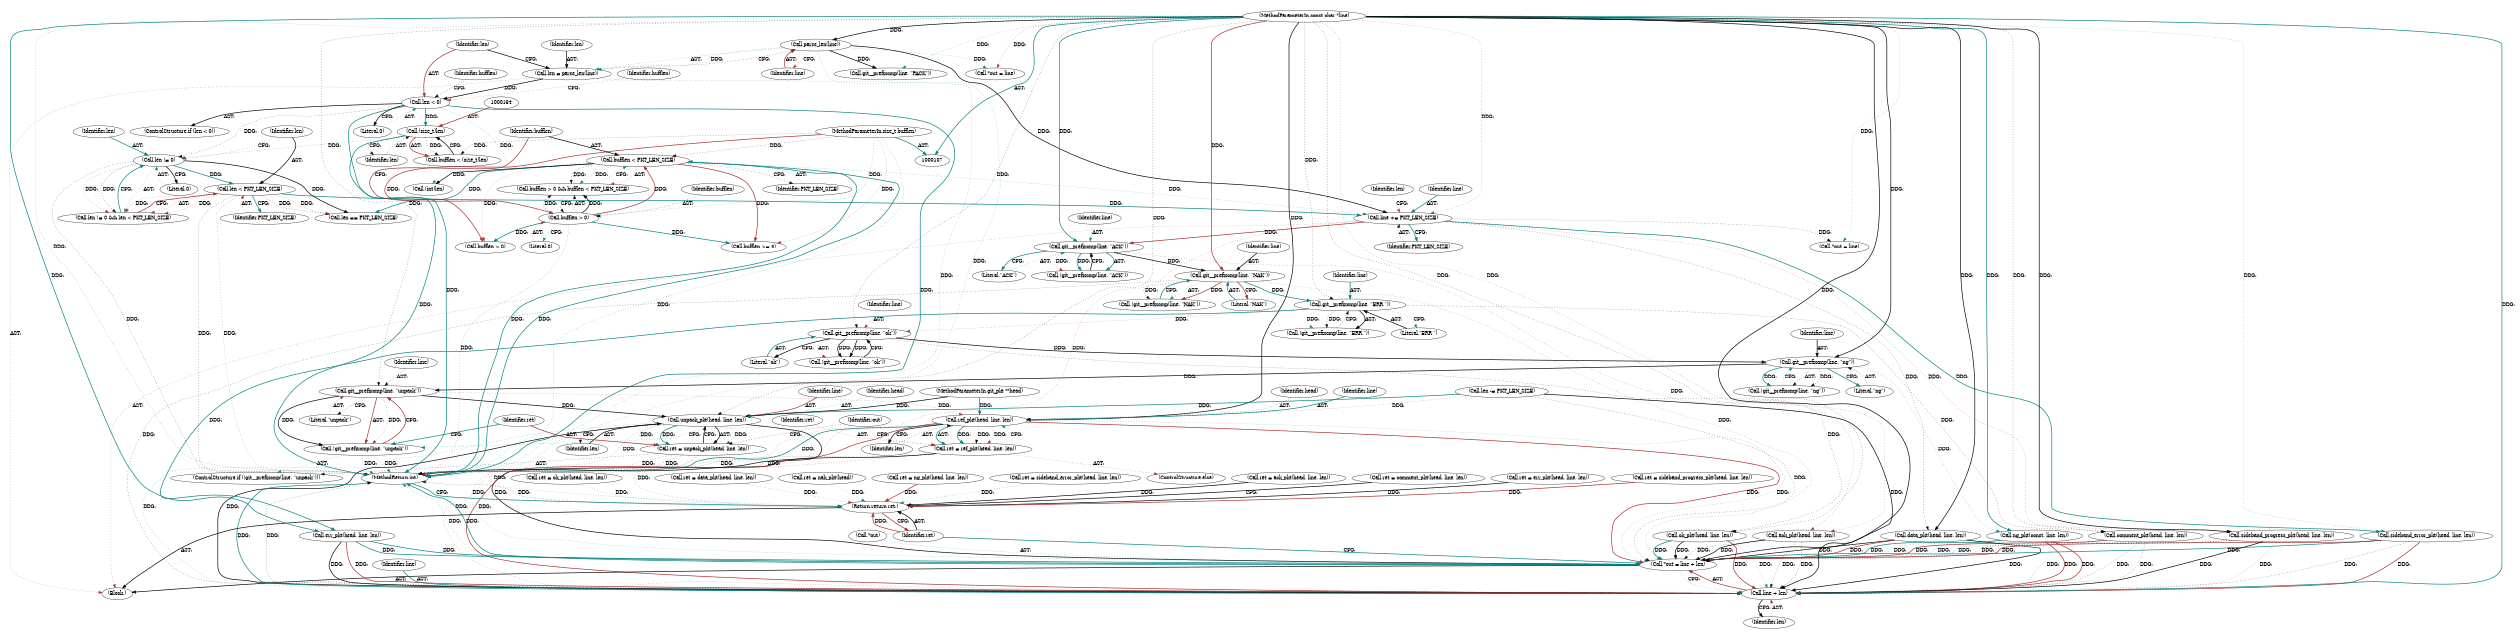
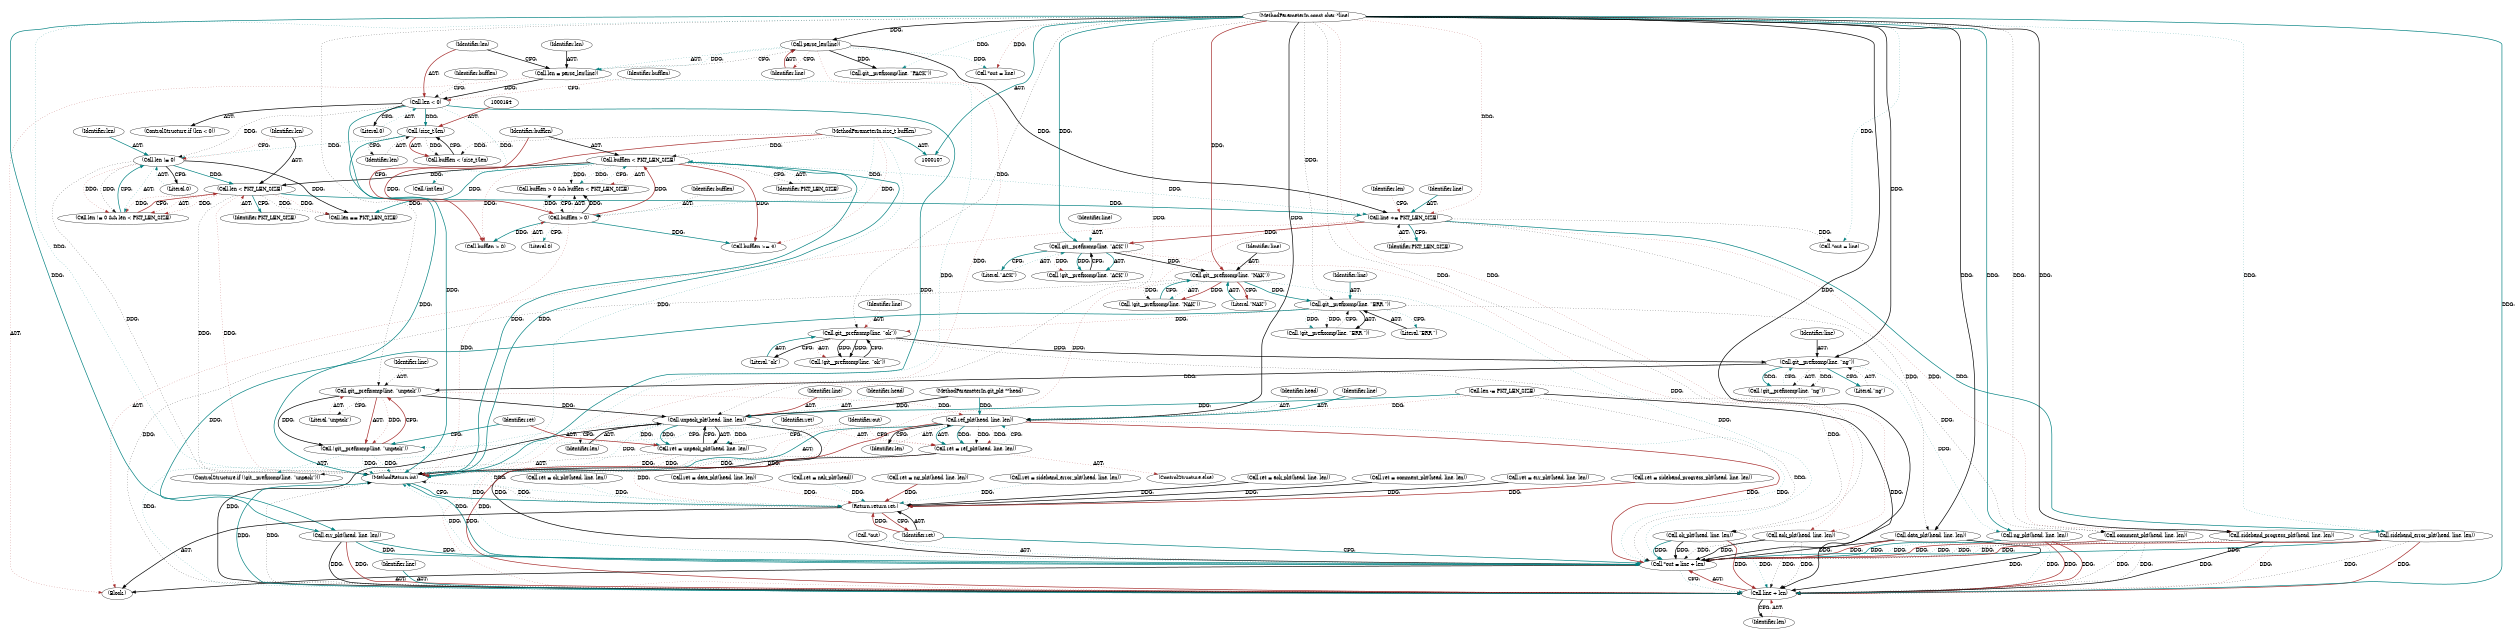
edge "(Call,bufflen < PKT_LEN_SIZE)" -> "(Call,(int)len)": now "(Call,bufflen < PKT_LEN_SIZE)" -> "(Call,len < PKT_LEN_SIZE)"
edge "(Call,parse_len(line))" -> "(MethodReturn,int)": color teal -> brown
edge "(Call,ref_pkt(head, line, len))" -> "(MethodReturn,int)": label "DDG: " -> "AST: "
edge "(Call,ret = comment_pkt(head, line, len))" -> "(Return,return ret;)": label "CFG: " -> "DDG: "
node "(Call,ng_pkt(const, line, len))": label "(Call,ng_pkt(const, line, len))" -> "(Call,ng_pkt(head, line, len))"
